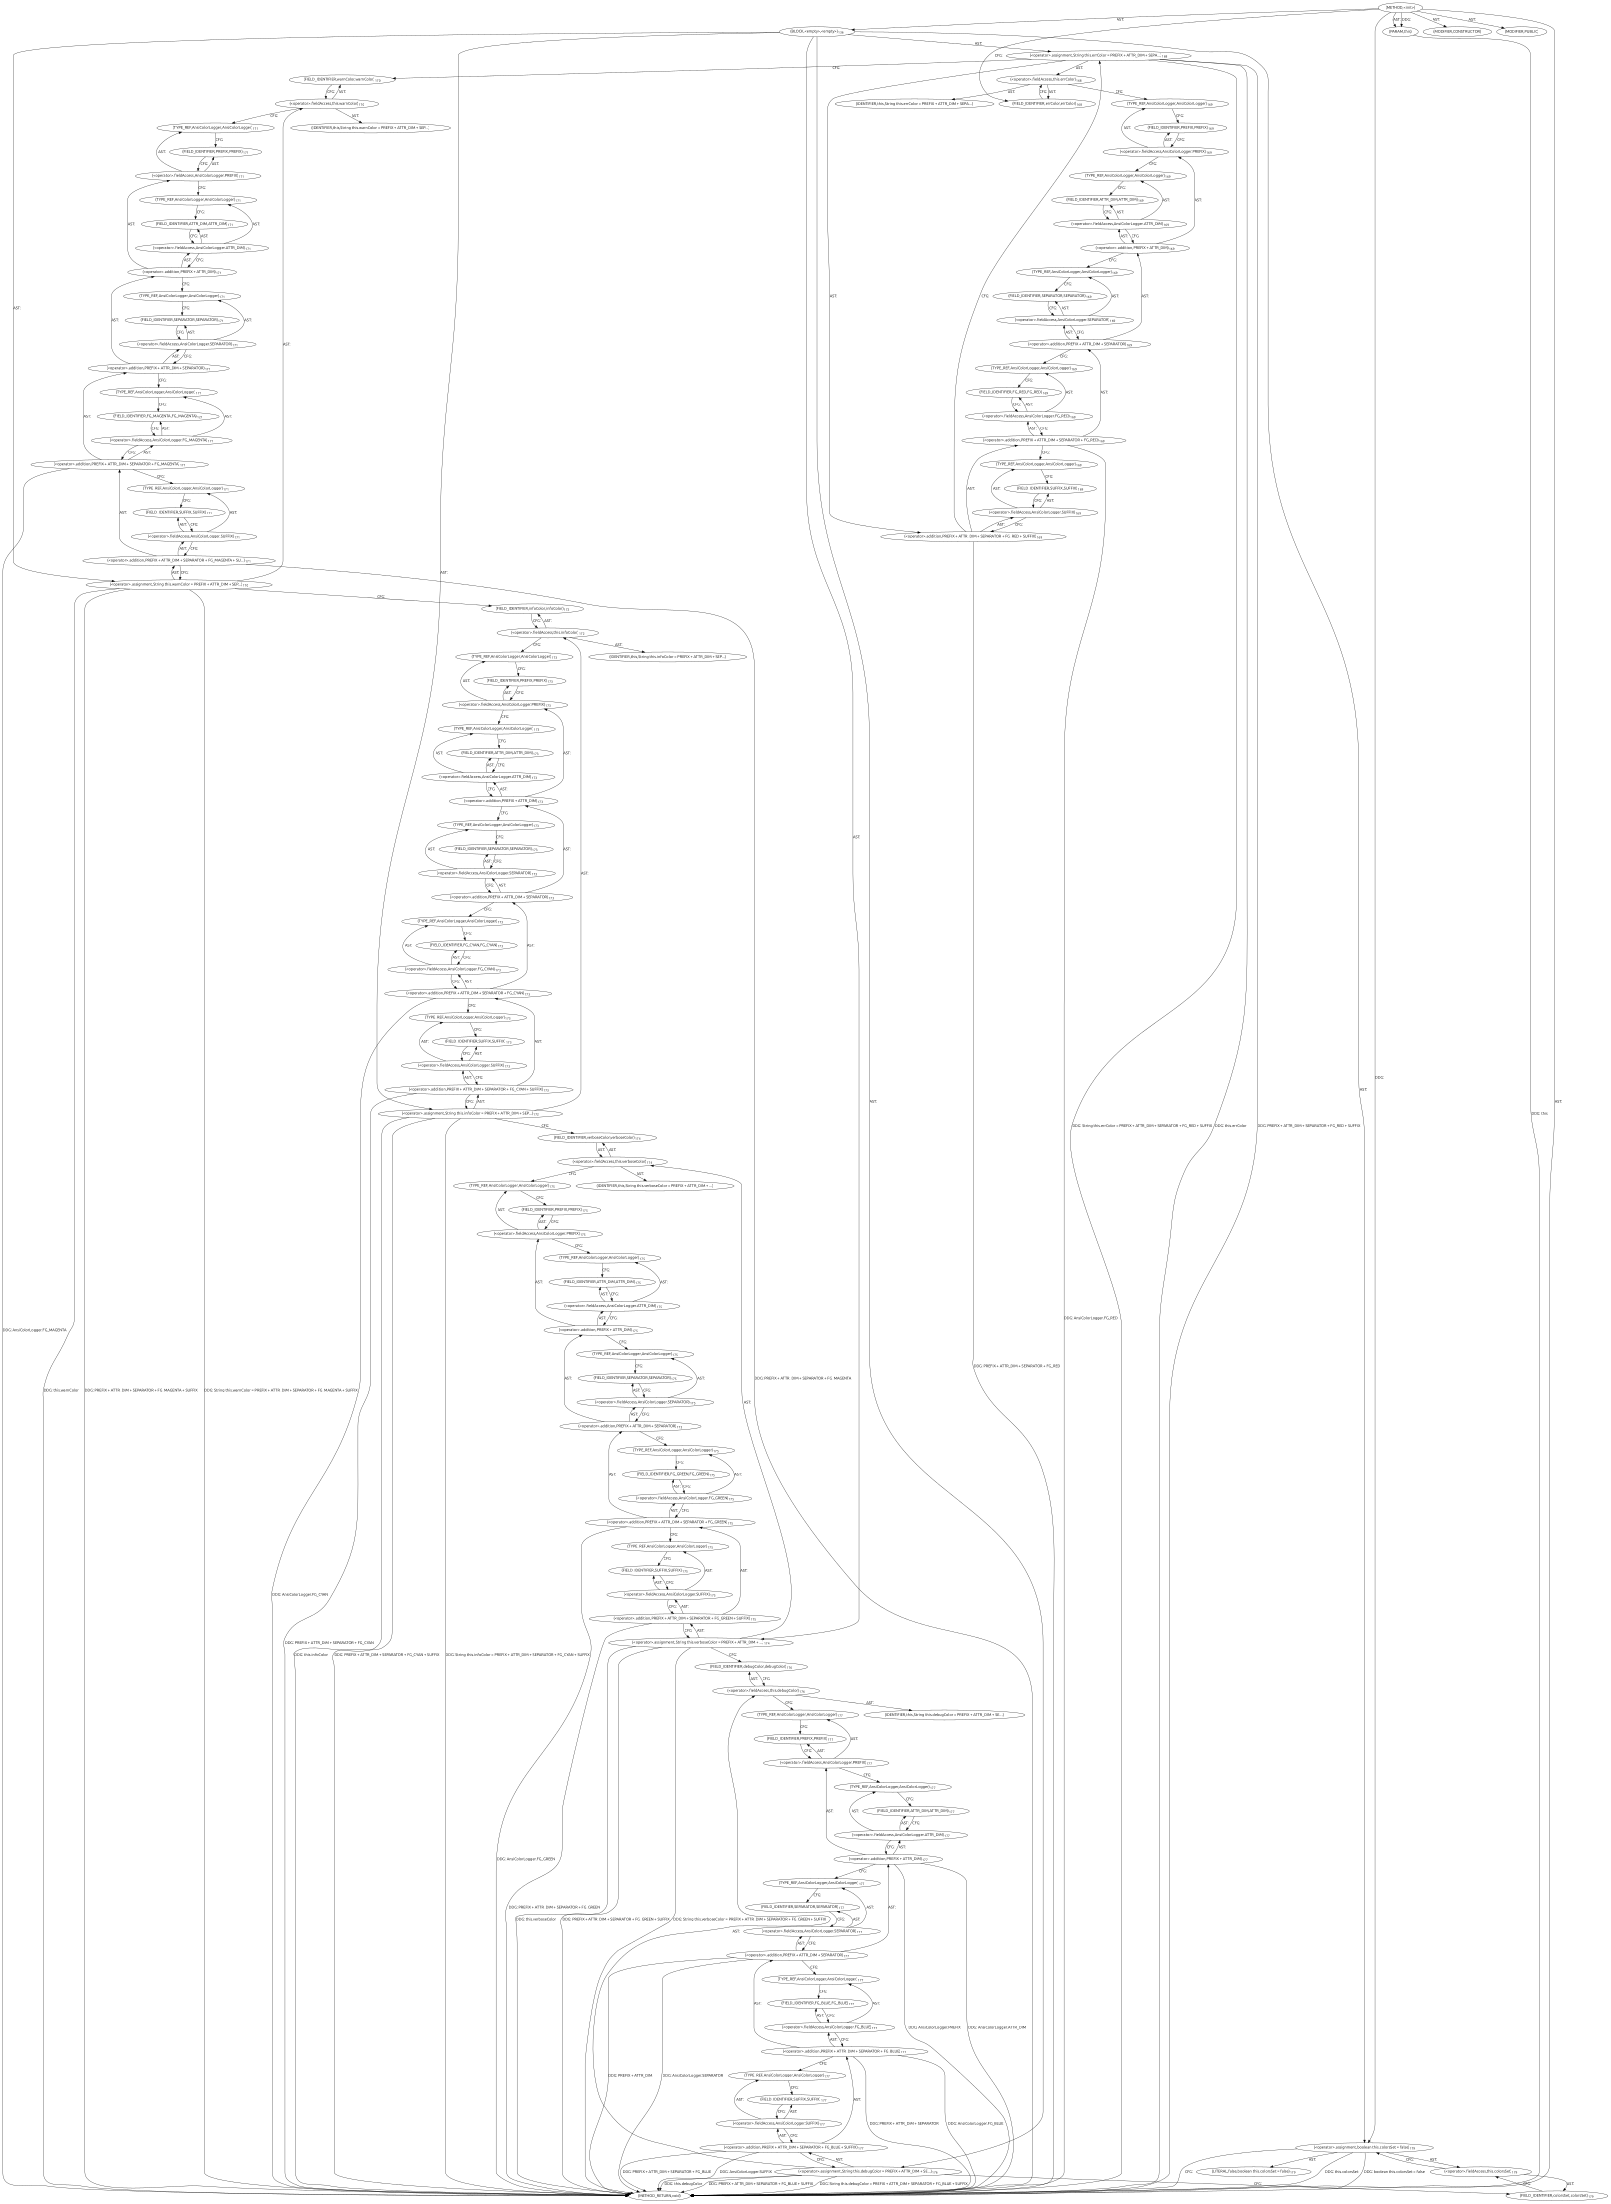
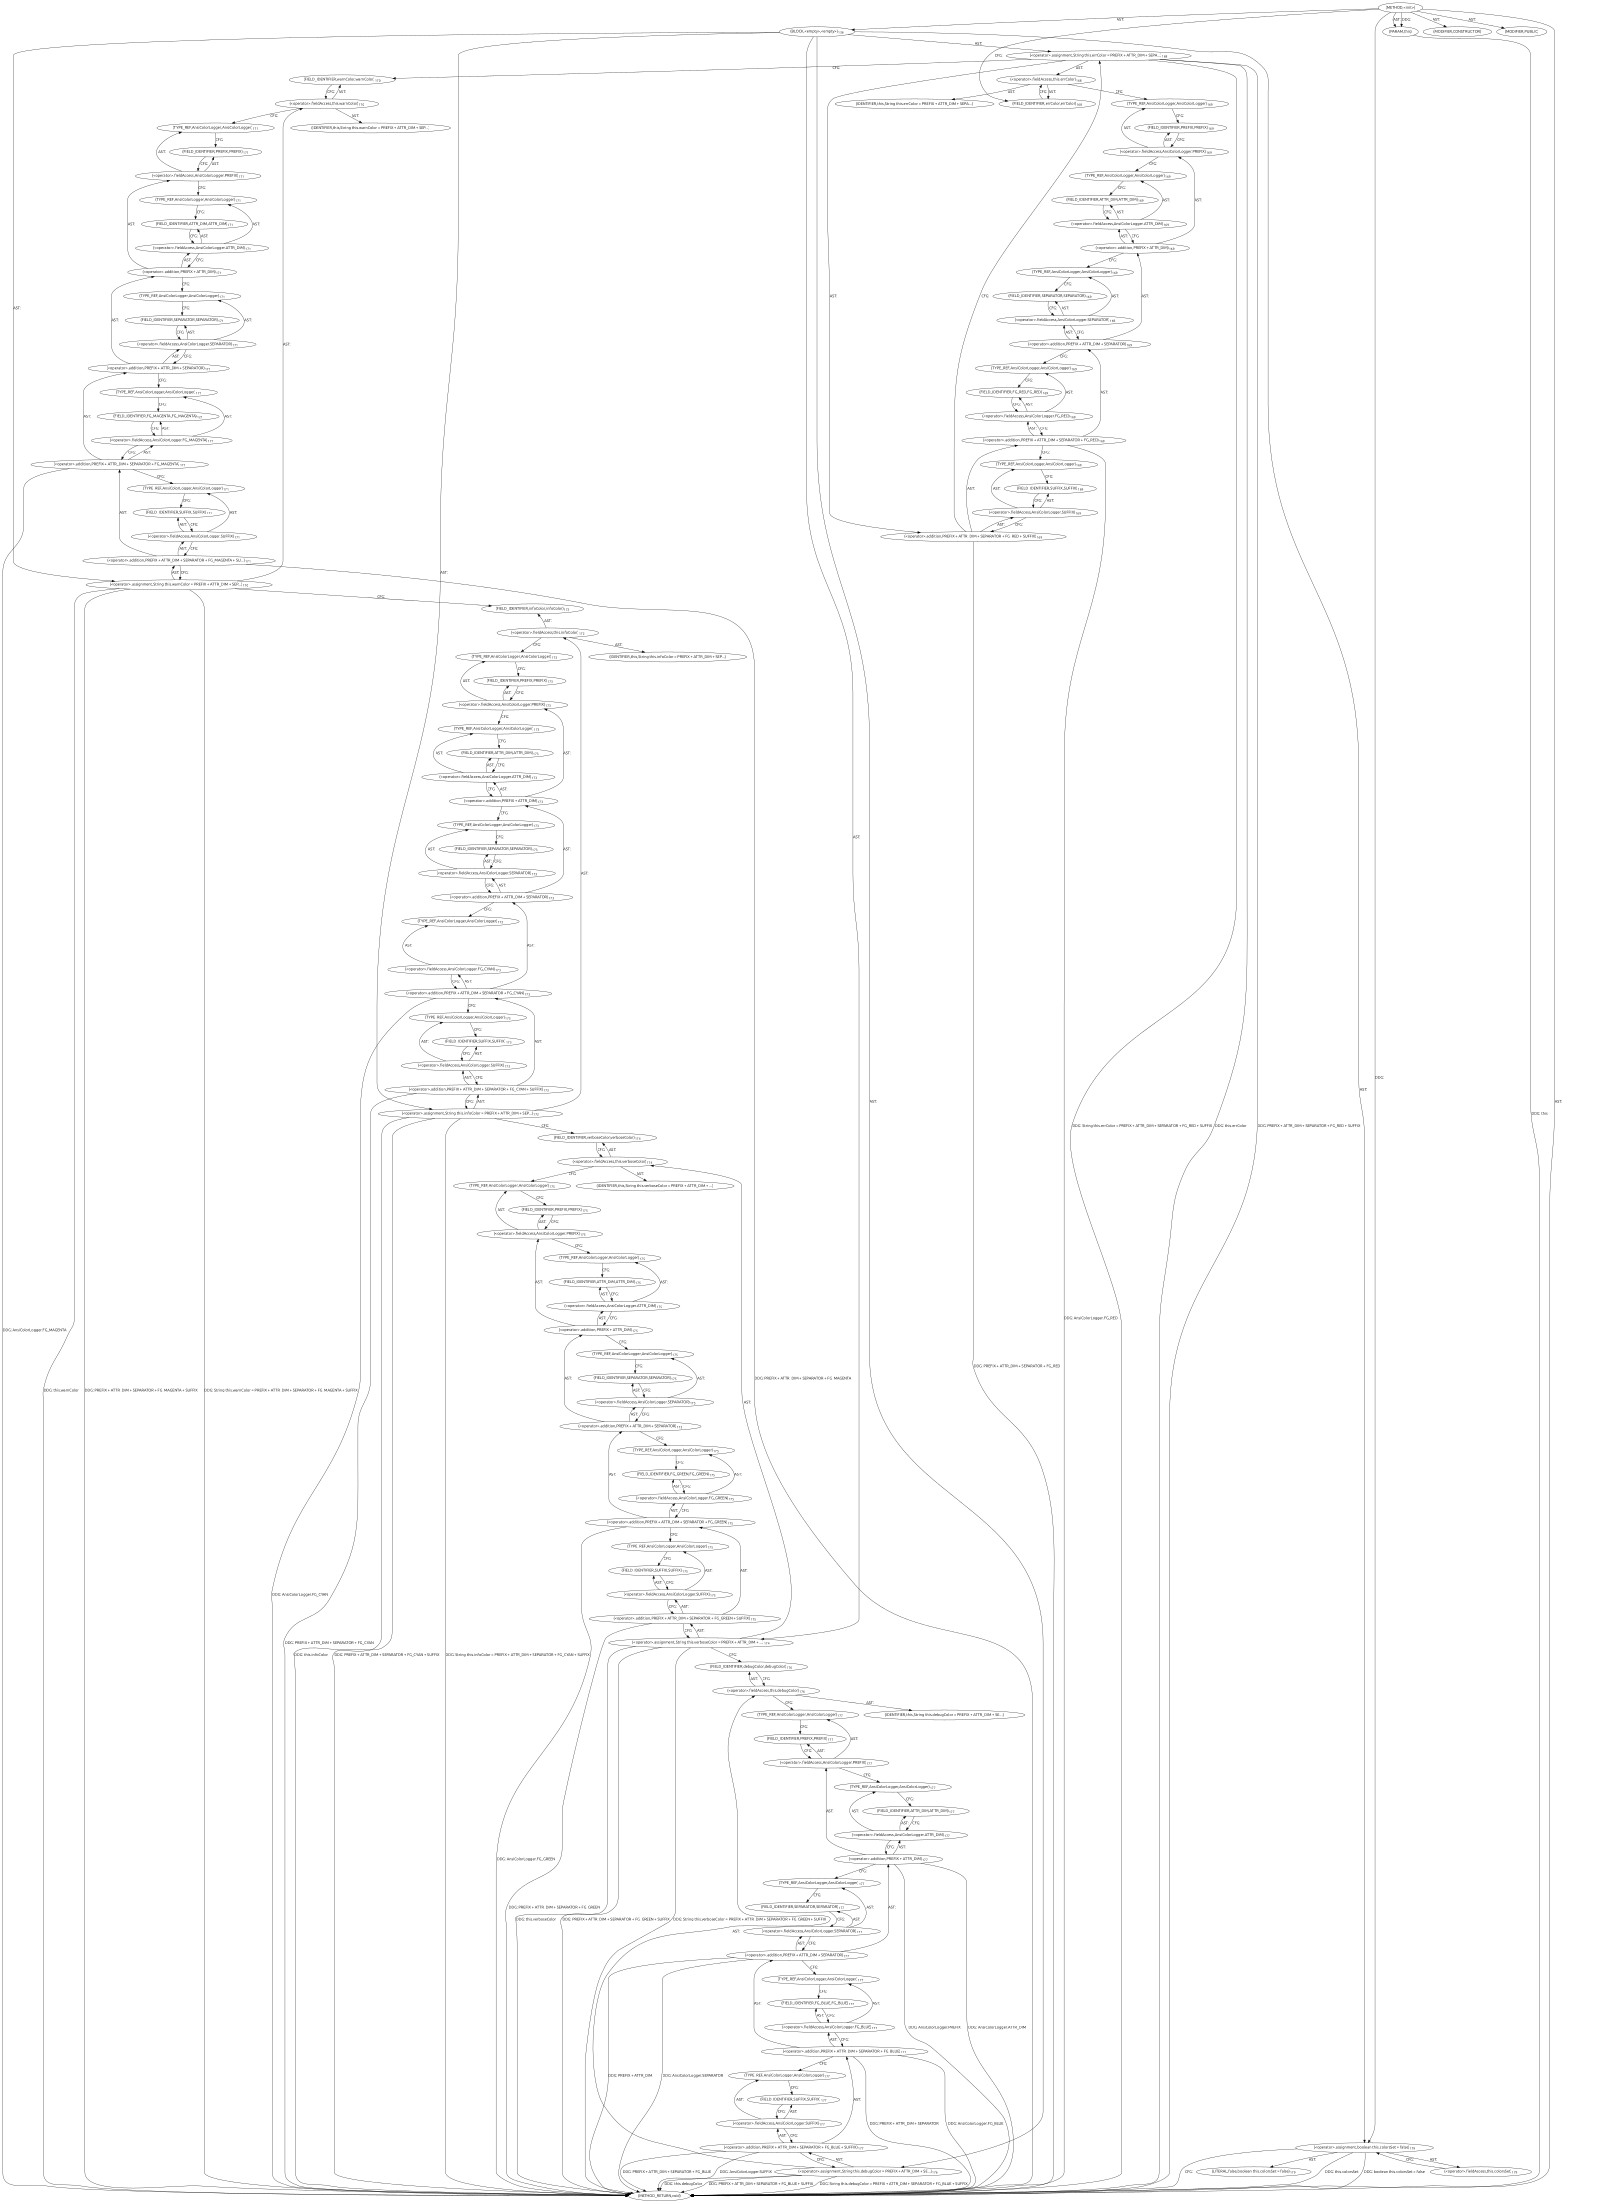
edge "(FIELD_IDENTIFIER,infoColor,infoColor)" -> "(<operator>.fieldAccess,this.infoColor)": removed, label "CFG:"
node "(FIELD_IDENTIFIER,FG_CYAN,FG_CYAN)": removed
edge "(FIELD_IDENTIFIER,verboseColor,verboseColor)" -> "(<operator>.fieldAccess,this.verboseColor)": label "AST: " -> "CFG: "
node "(FIELD_IDENTIFIER,colorsSet,colorsSet)": removed
